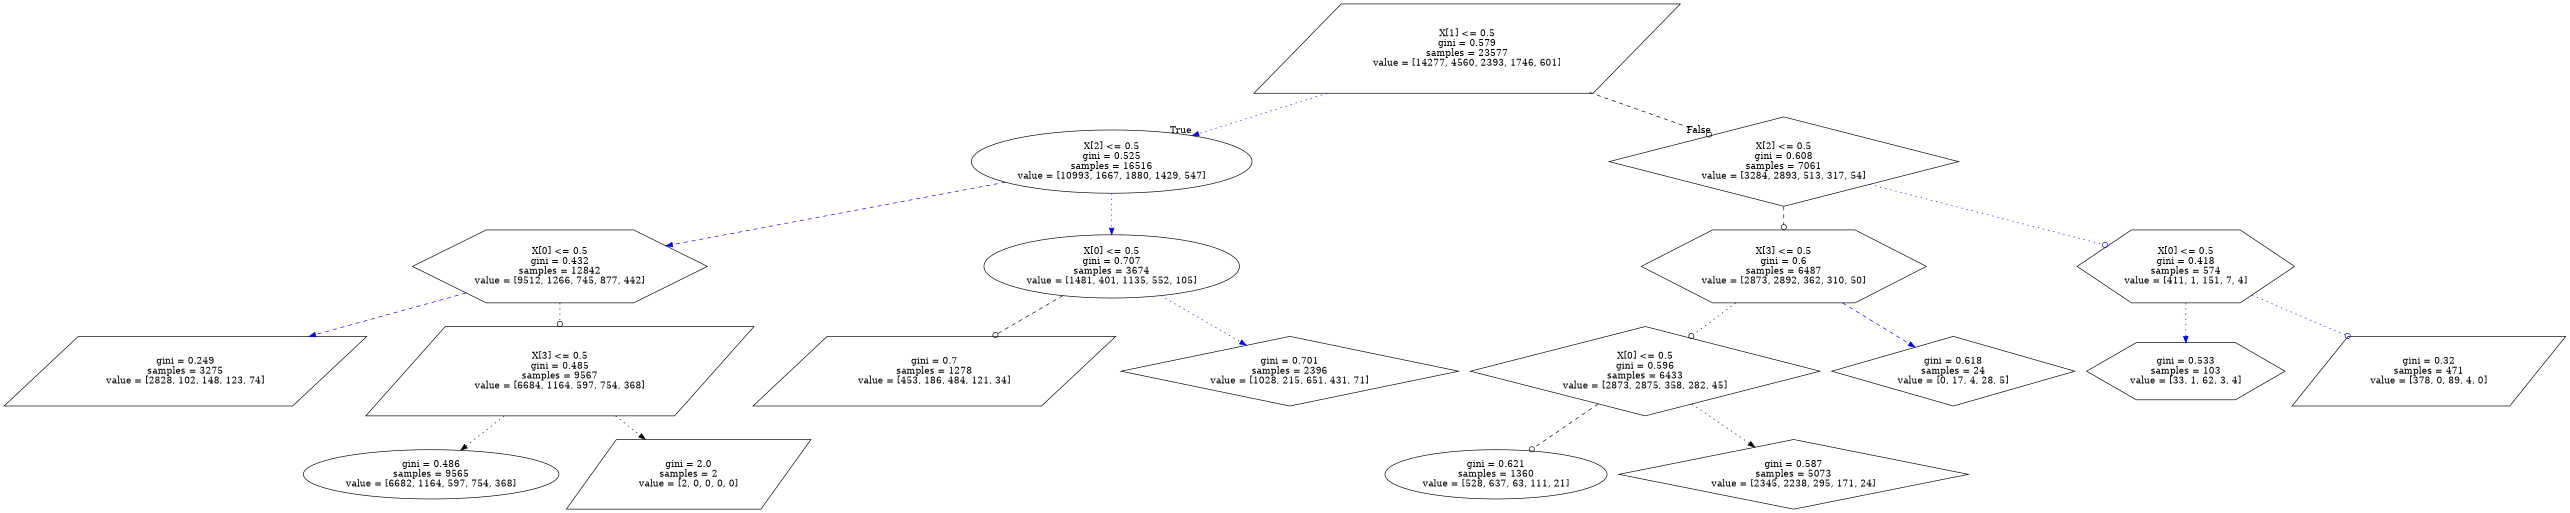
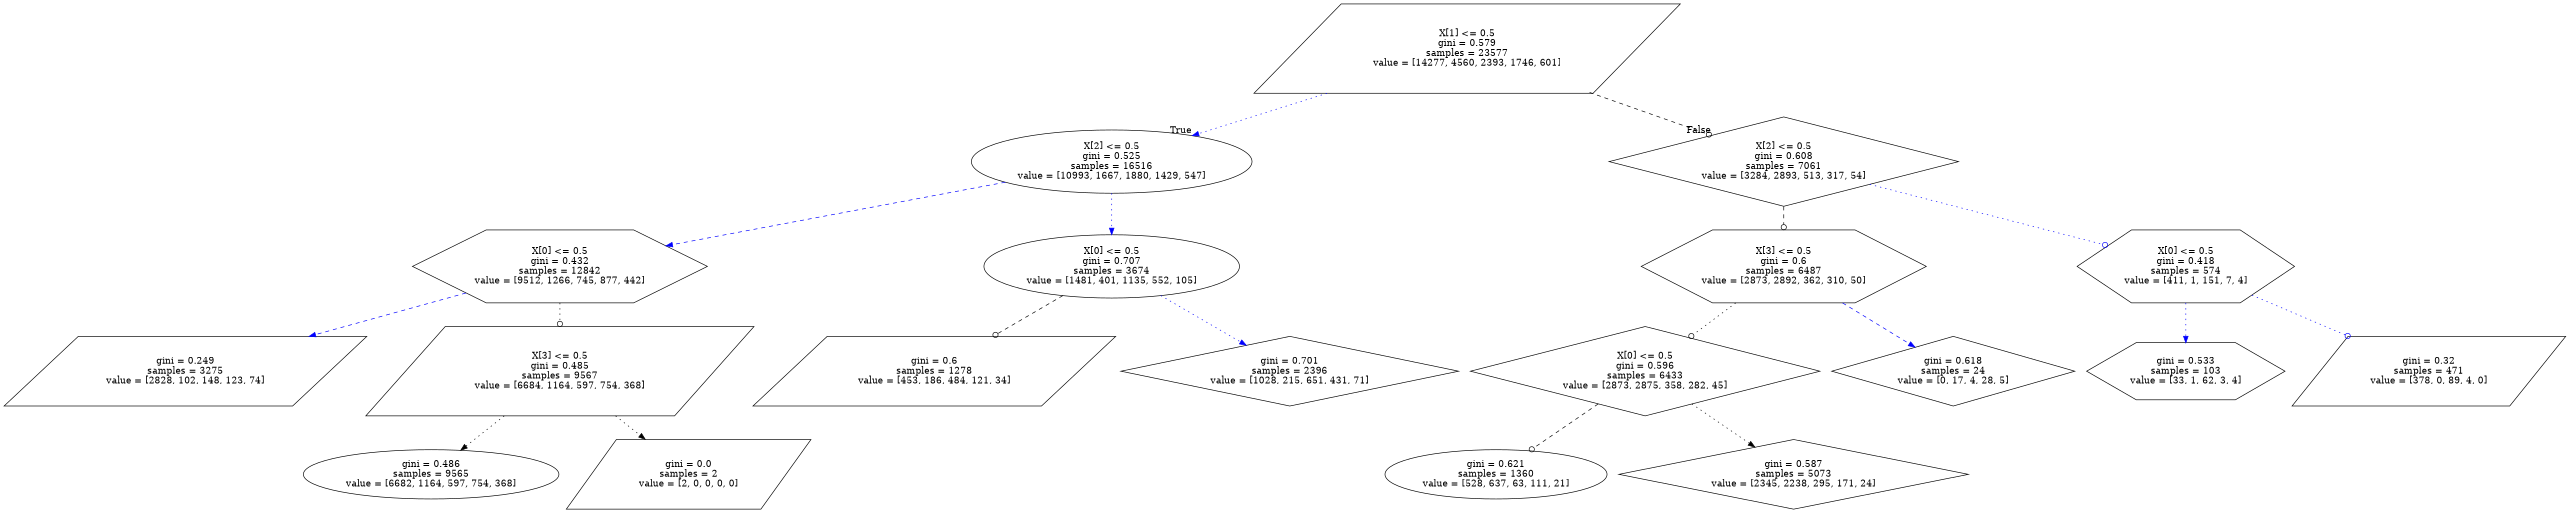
node "gini = 0.7 samples = 1278 value = [453, 186, 484, 121, 34]": label "gini = 0.7 samples = 1278 value = [453, 186, 484, 121, 34]" -> "gini = 0.6 samples = 1278 value = [453, 186, 484, 121, 34]"
node "gini = 2.0 samples = 2 value = [2, 0, 0, 0, 0]": label "gini = 2.0 samples = 2 value = [2, 0, 0, 0, 0]" -> "gini = 0.0 samples = 2 value = [2, 0, 0, 0, 0]"
